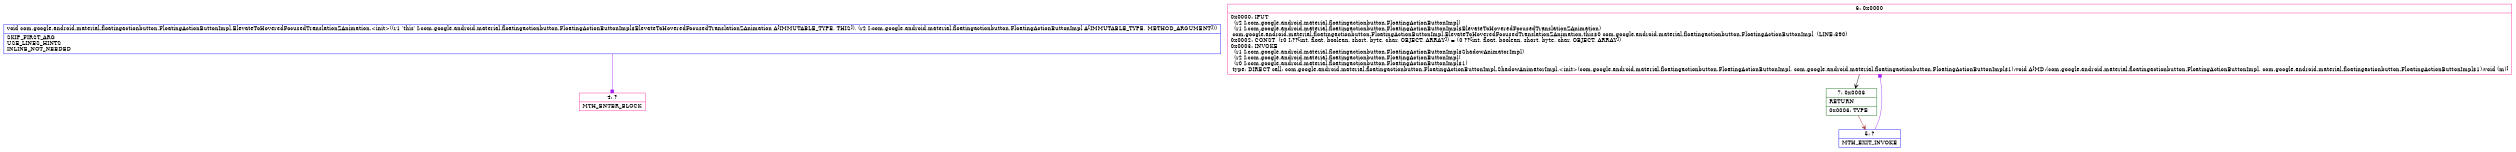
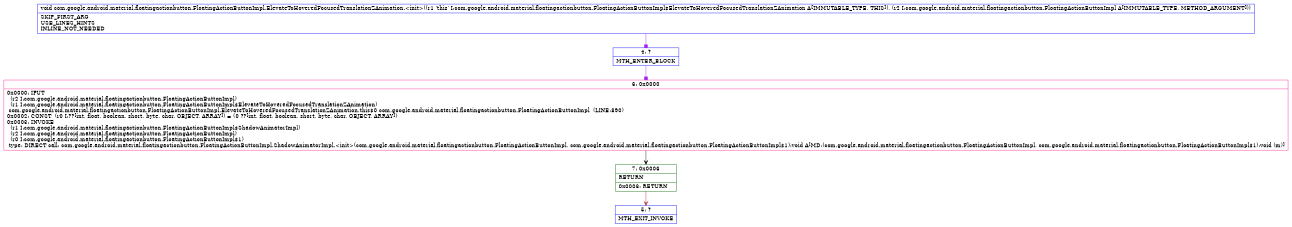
node "4: ?": color deeppink -> blue
edge "5: ?" -> "6: 0x0000": now "4: ?" -> "6: 0x0000"
node "7: 0x0006": text "0x0006: TYPE" -> "0x0006: RETURN"
